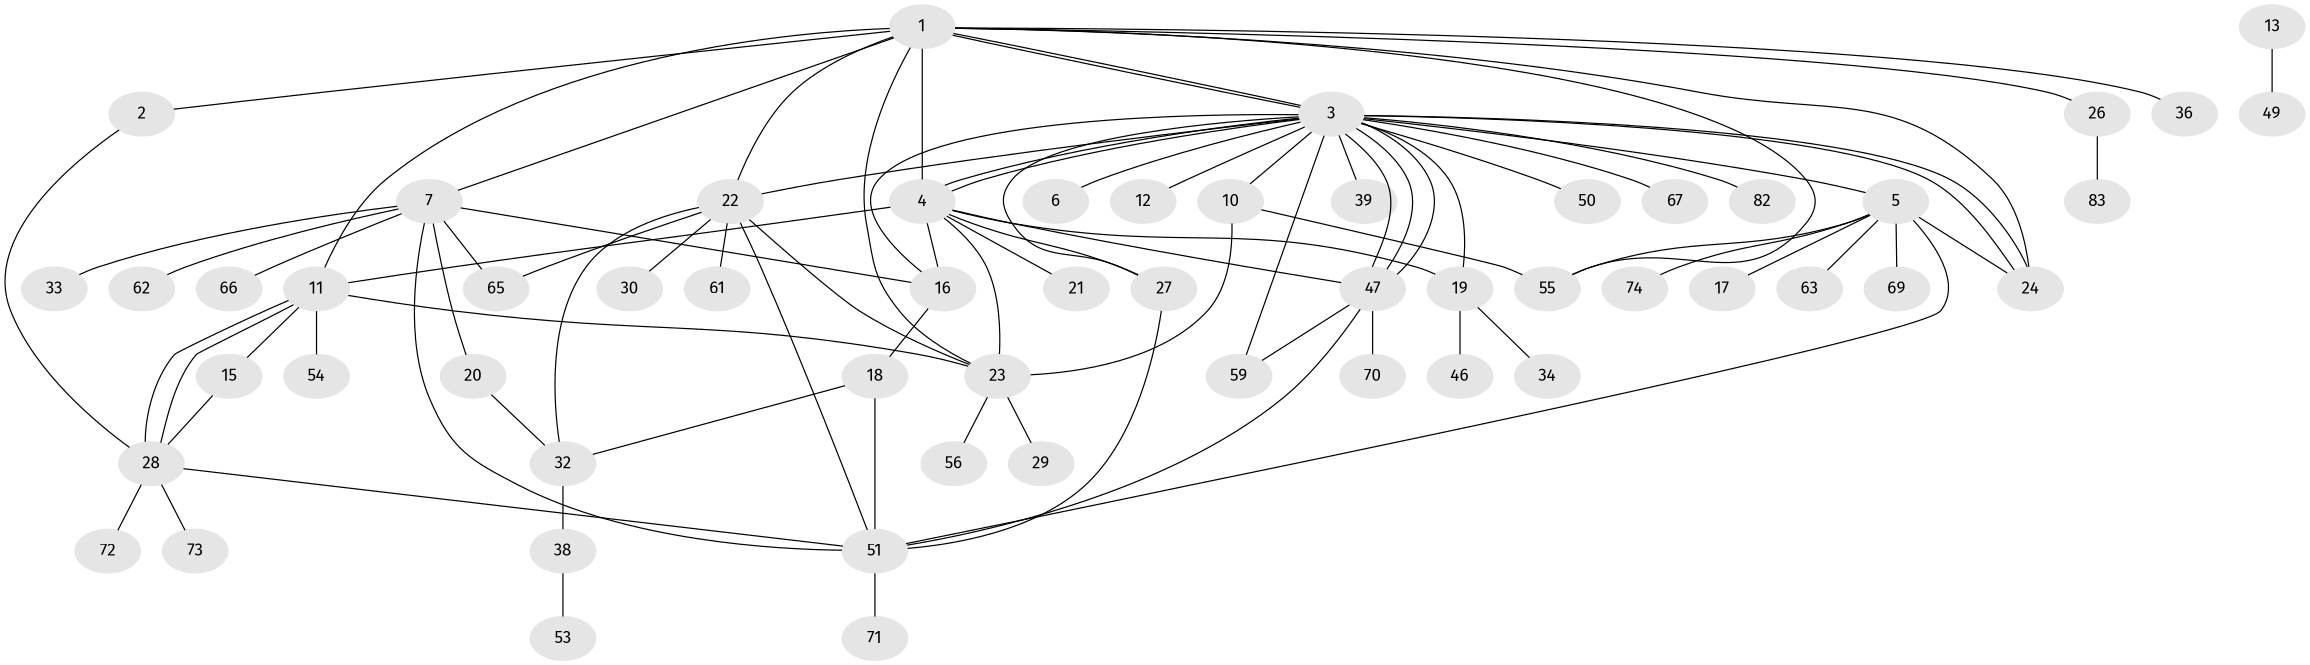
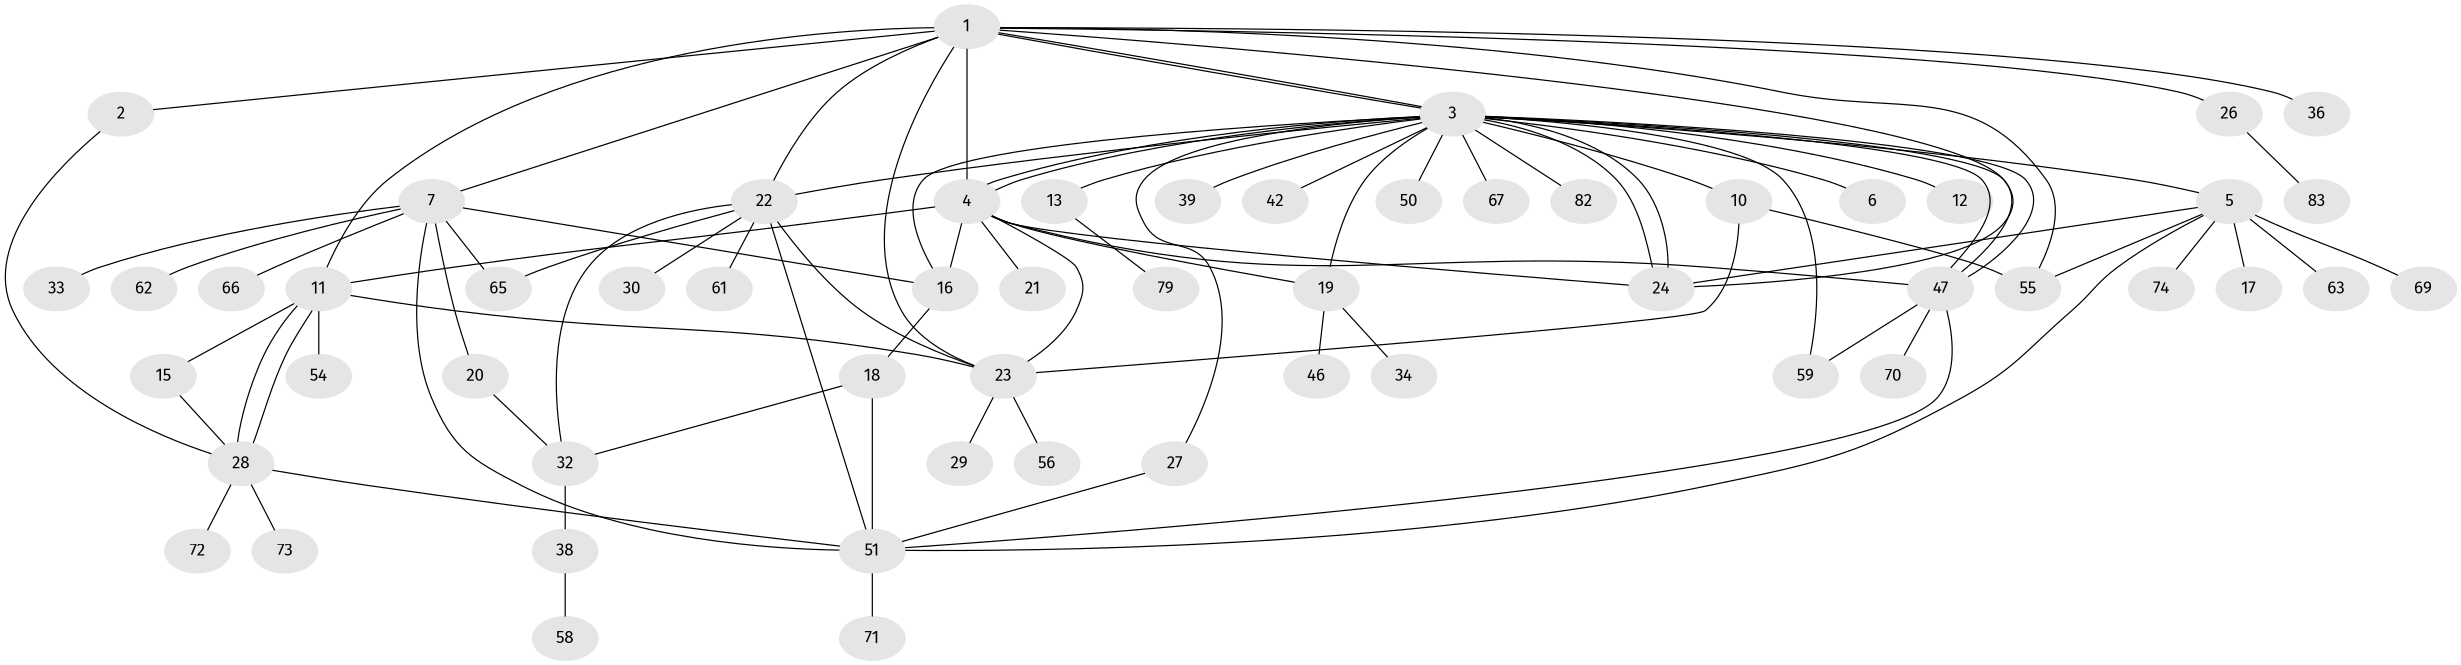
node "49": label "49" -> "79"
edge "3" -- "13": added
node "42": added
edge "4" -- "27": now "4" -- "24"
node "53": label "53" -> "58"
